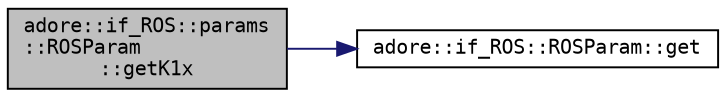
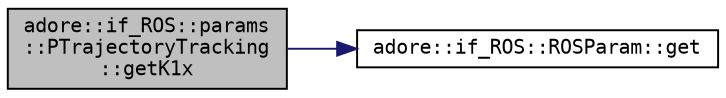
node "adore::if_ROS::params ::ROSParam ::getK1x": label "adore::if_ROS::params ::ROSParam ::getK1x" -> "adore::if_ROS::params ::PTrajectoryTracking ::getK1x"
